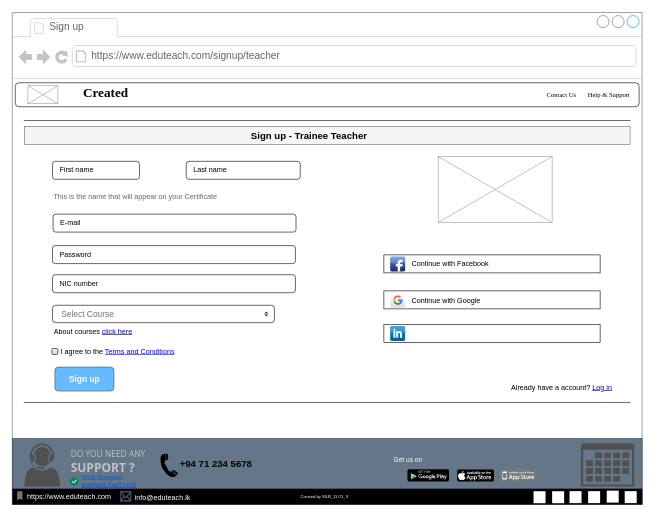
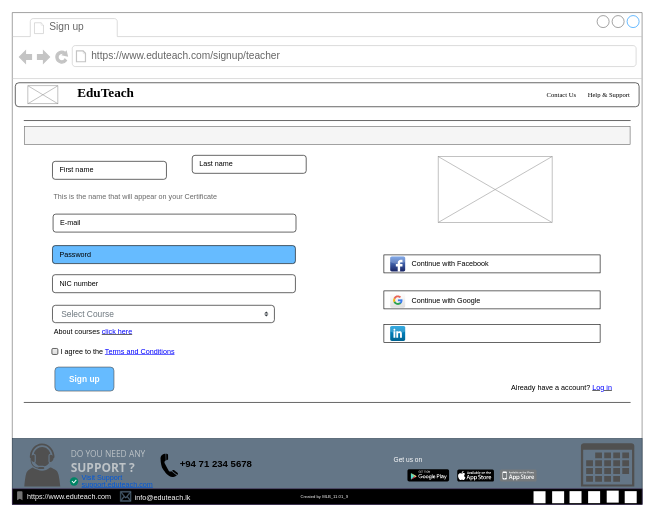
node "Created": label "Created" -> "EduTeach"
node "Sign up - Trainee Teacher": removed
node "First name": size 87x18 -> 114x18
node "Last name": moved (243, 170) -> (249, 164)
node "Password": fillcolor #ffffff -> #66bbff
node "Visit Support support.mail.com": label "Visit Support support.mail.com" -> "Visit Support support.eduteach.com"
